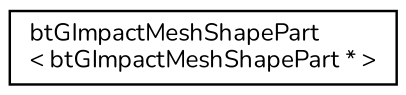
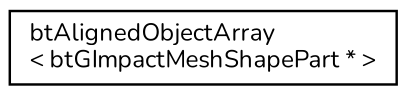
node "btGImpactMeshShapePart < btGImpactMeshShapePart * >": label "btGImpactMeshShapePart < btGImpactMeshShapePart * >" -> "btAlignedObjectArray < btGImpactMeshShapePart * >"
